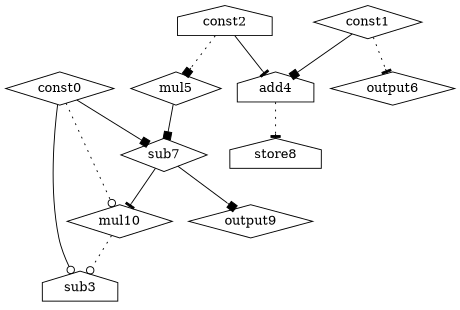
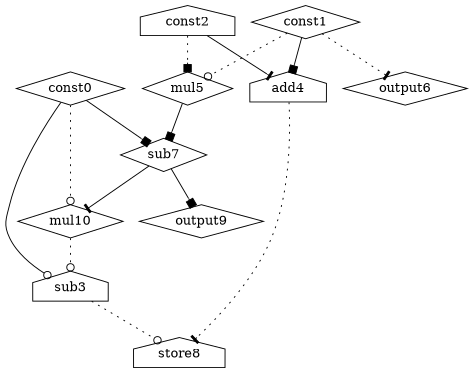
edge "const1" -> "mul5": added
edge "sub3" -> "store8": added
